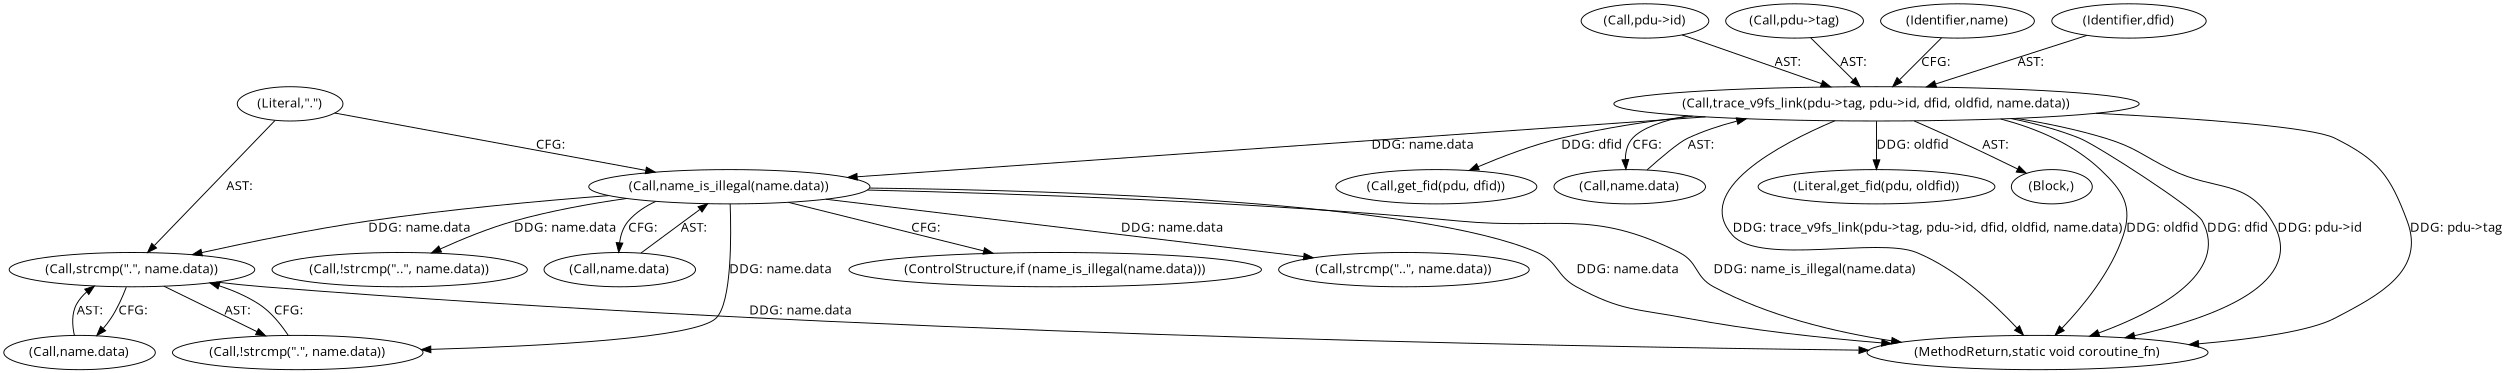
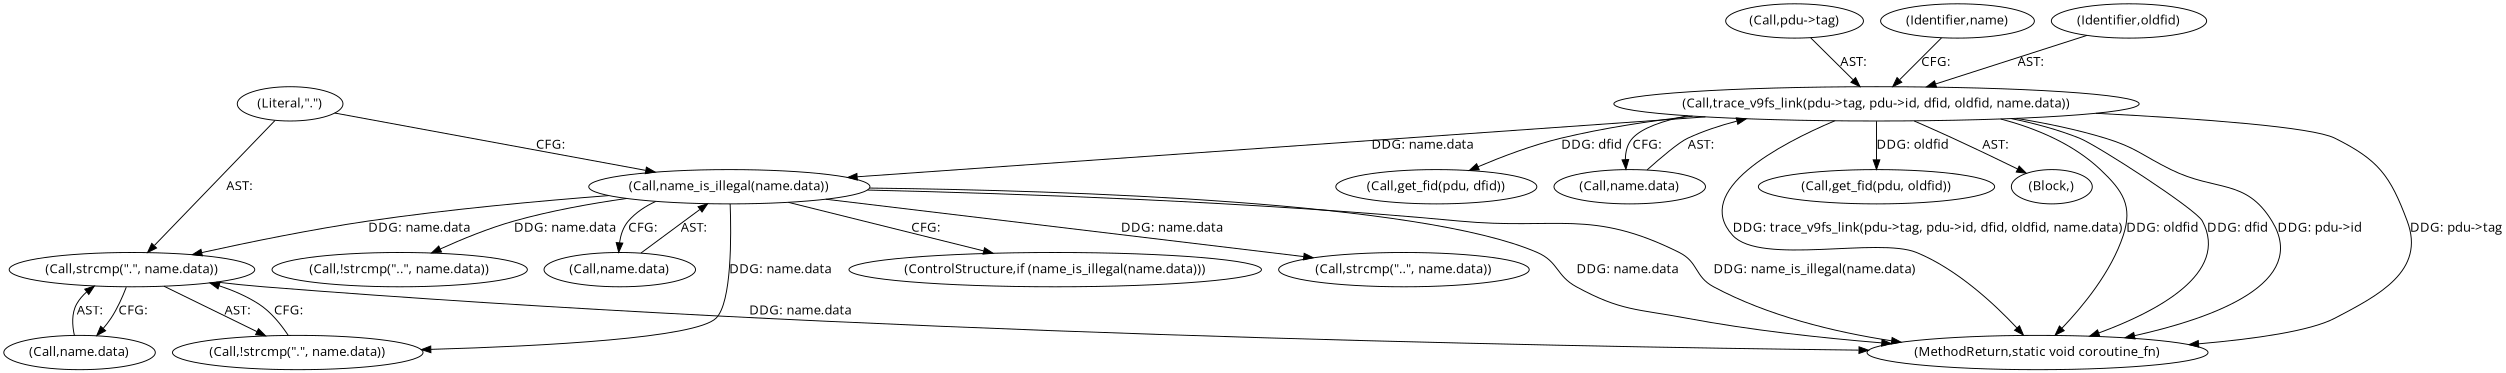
node "(Call,pdu->id)": removed
node "(Identifier,dfid)": label "(Identifier,dfid)" -> "(Identifier,oldfid)"
node "(Literal,get_fid(pdu, oldfid))": label "(Literal,get_fid(pdu, oldfid))" -> "(Call,get_fid(pdu, oldfid))"
